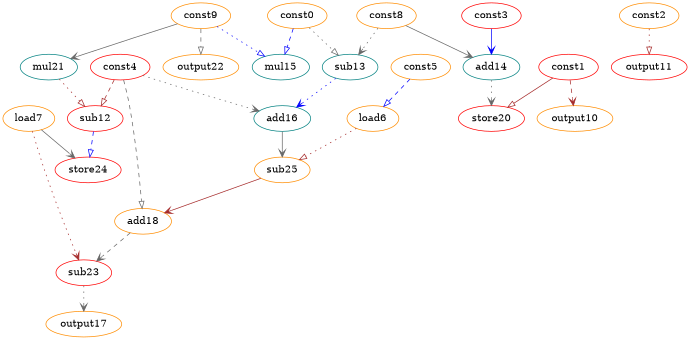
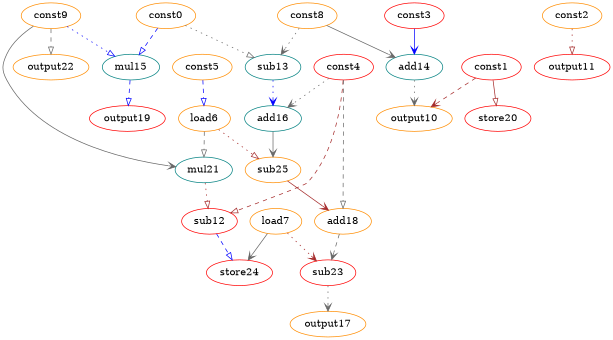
edge "add14" -> "store20": now "add14" -> "output10"
node "output19": added
edge "load6" -> "mul21": added
